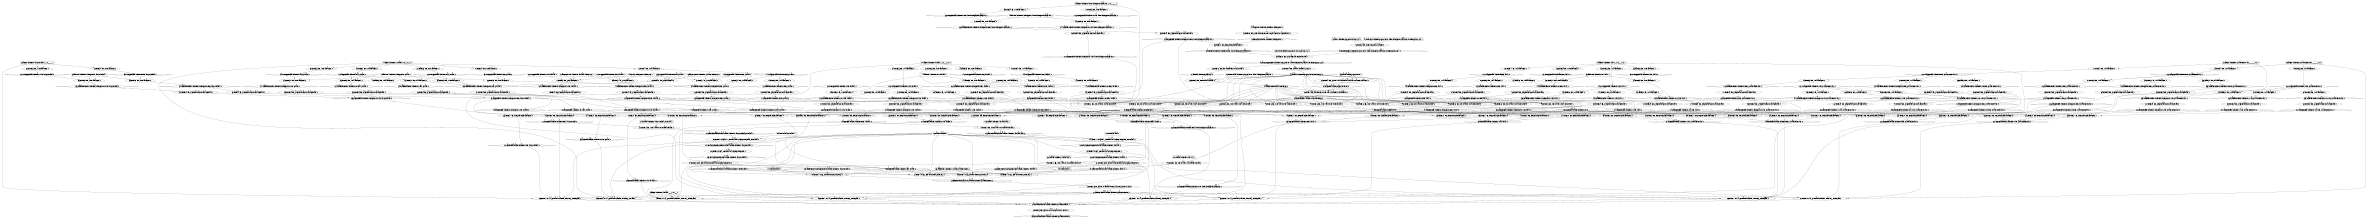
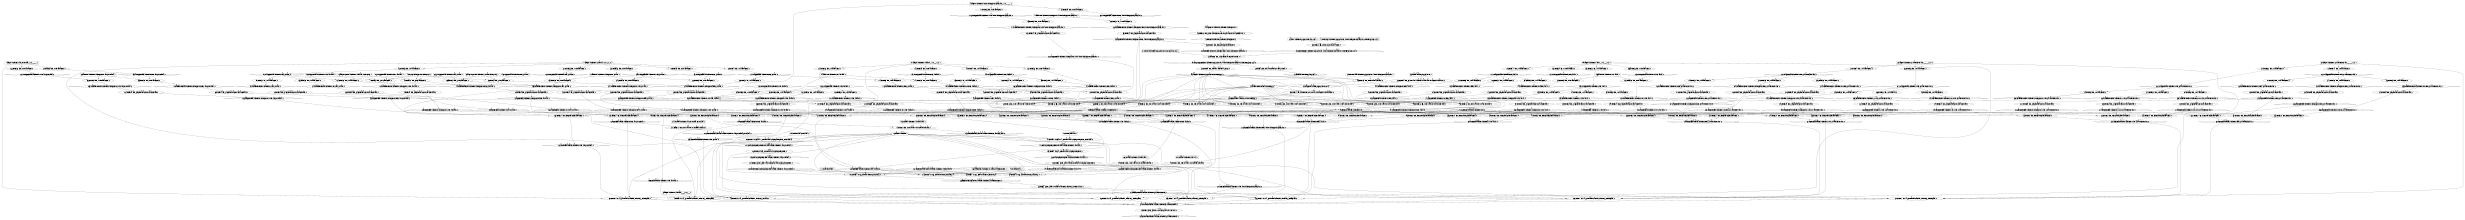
node "288:RULE 38 (BB - world file access):0": added
node "286:RULE 32 (BB - world file access):0": label "286:RULE 32 (BB - world file access):0" -> "286:RULE 32 (BB - world file who):0"
